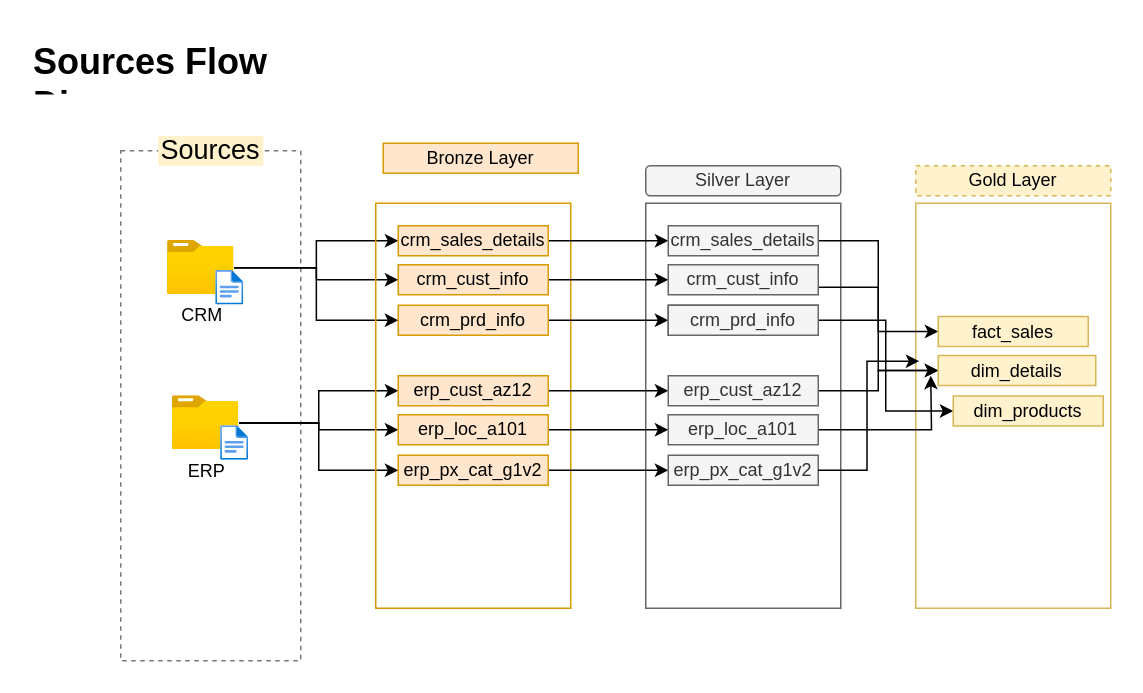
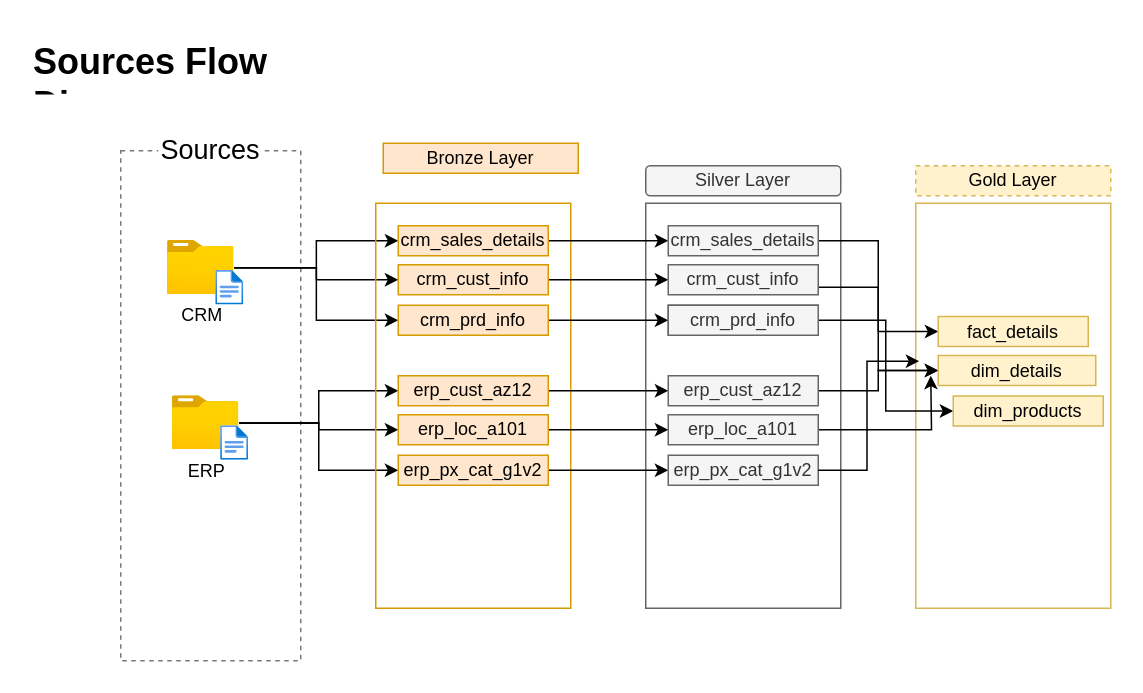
node "Sources": fillcolor #fff2cc -> #ffffff
node "fact_sales": label "fact_sales" -> "fact_details"
